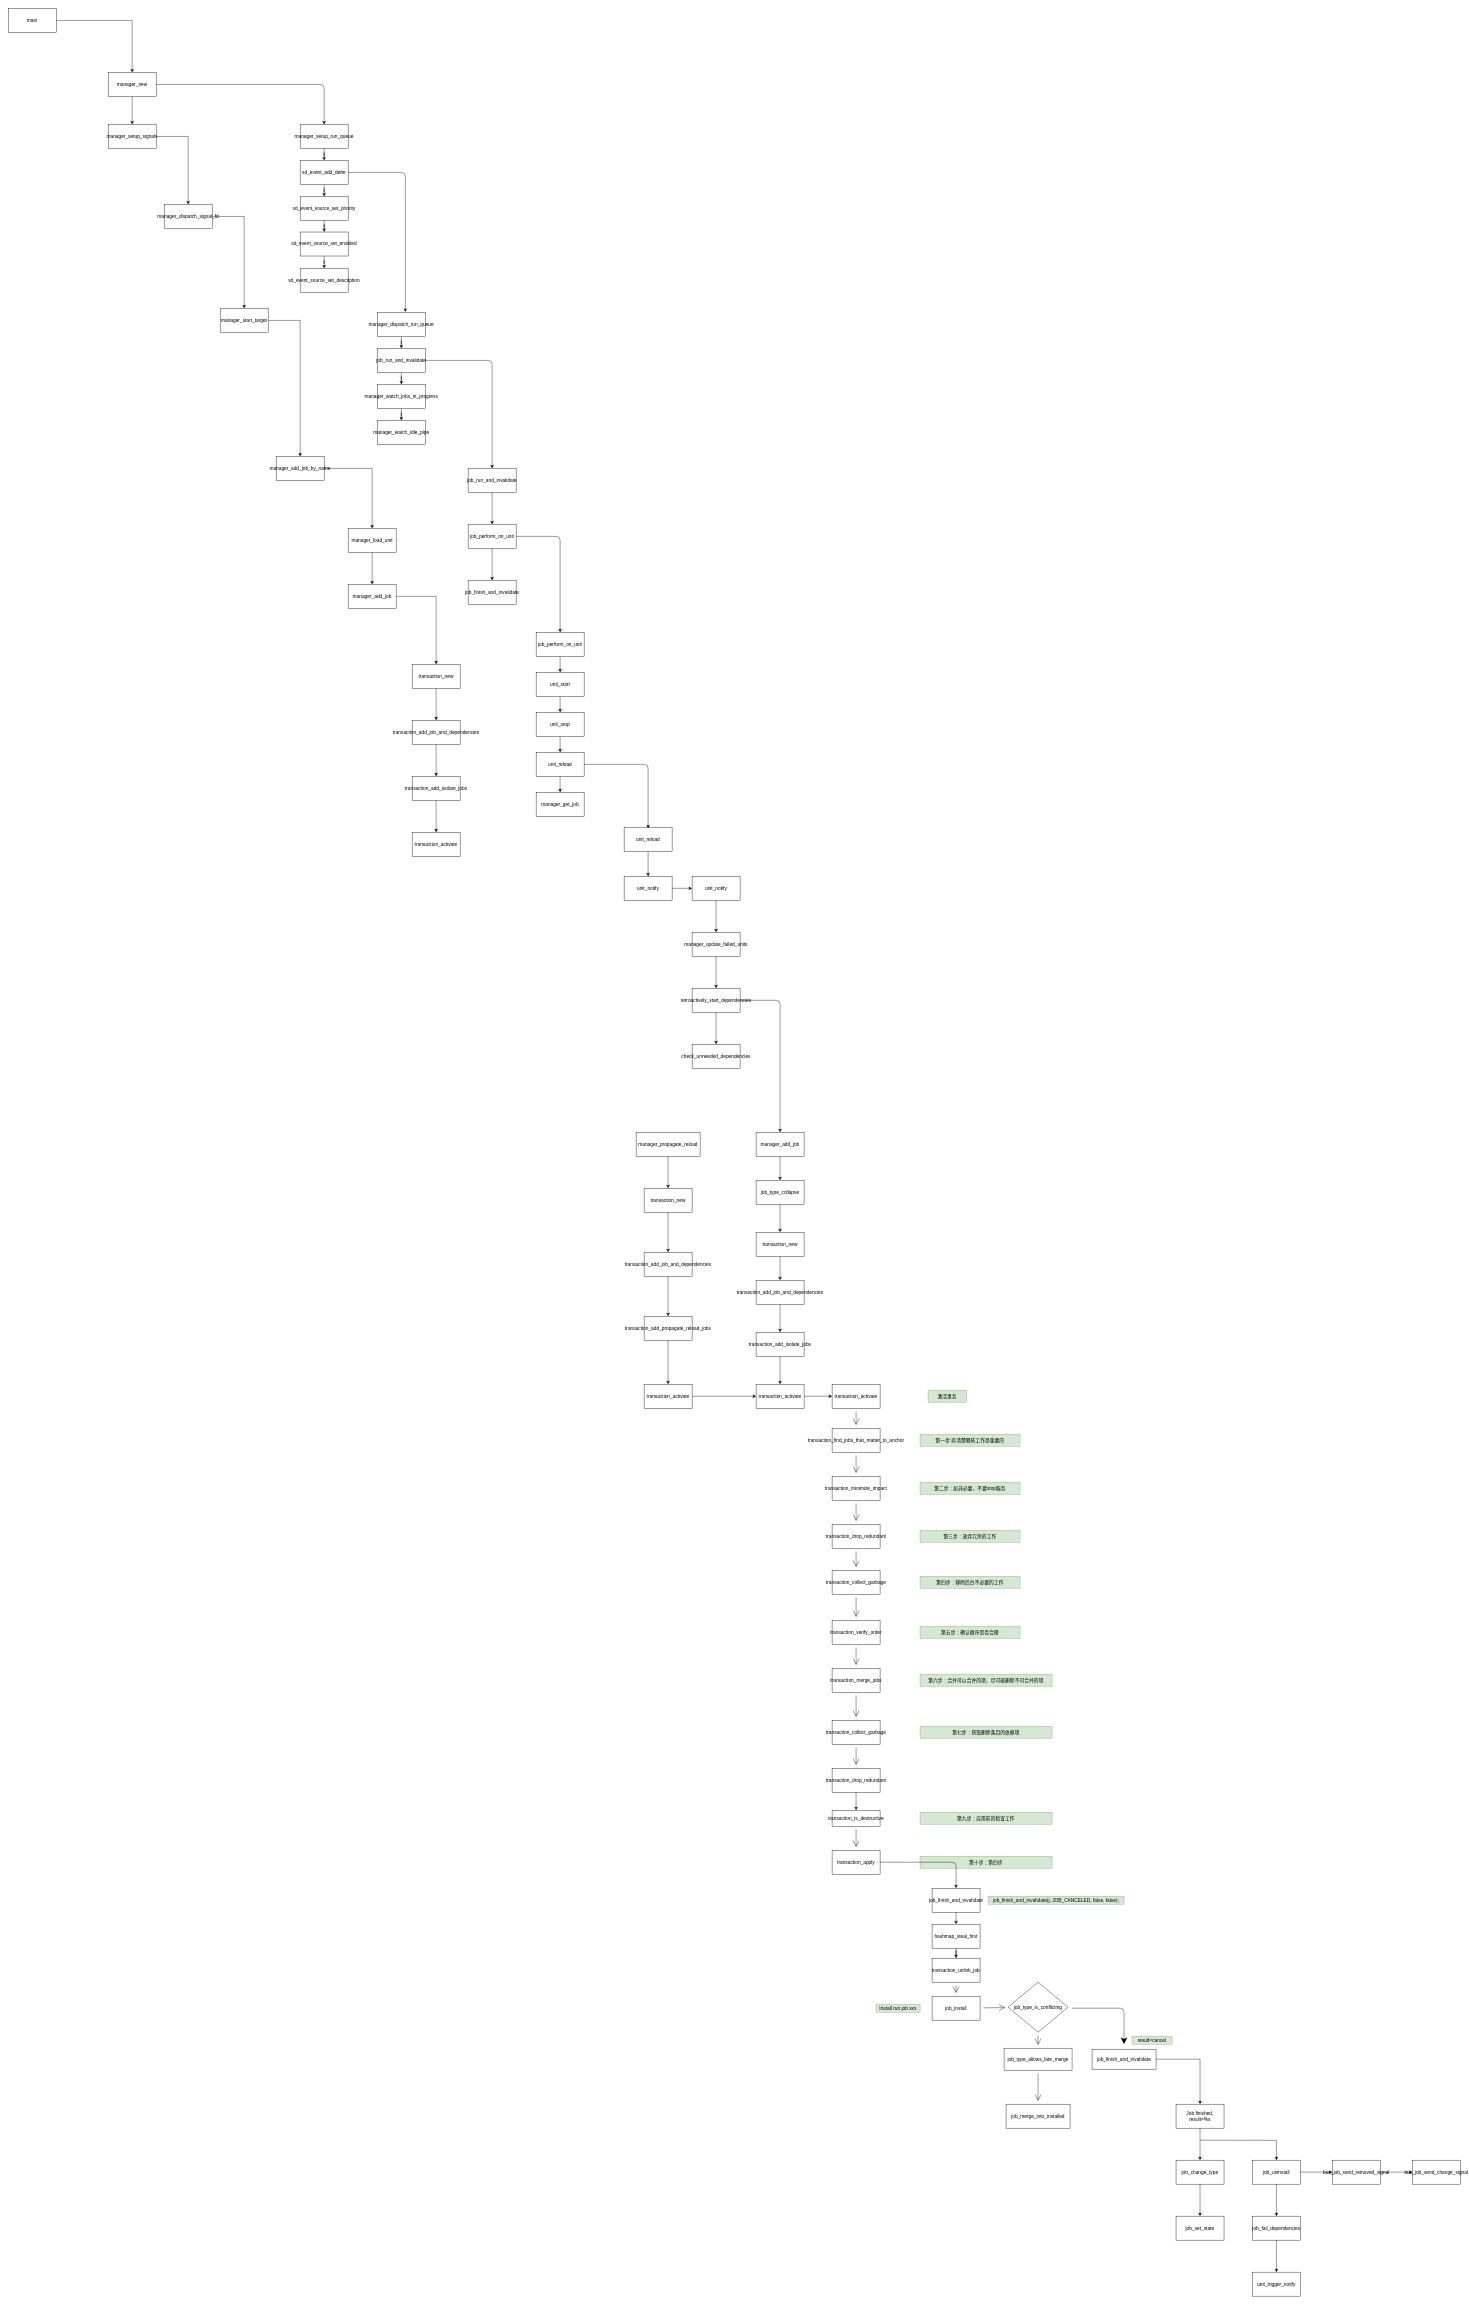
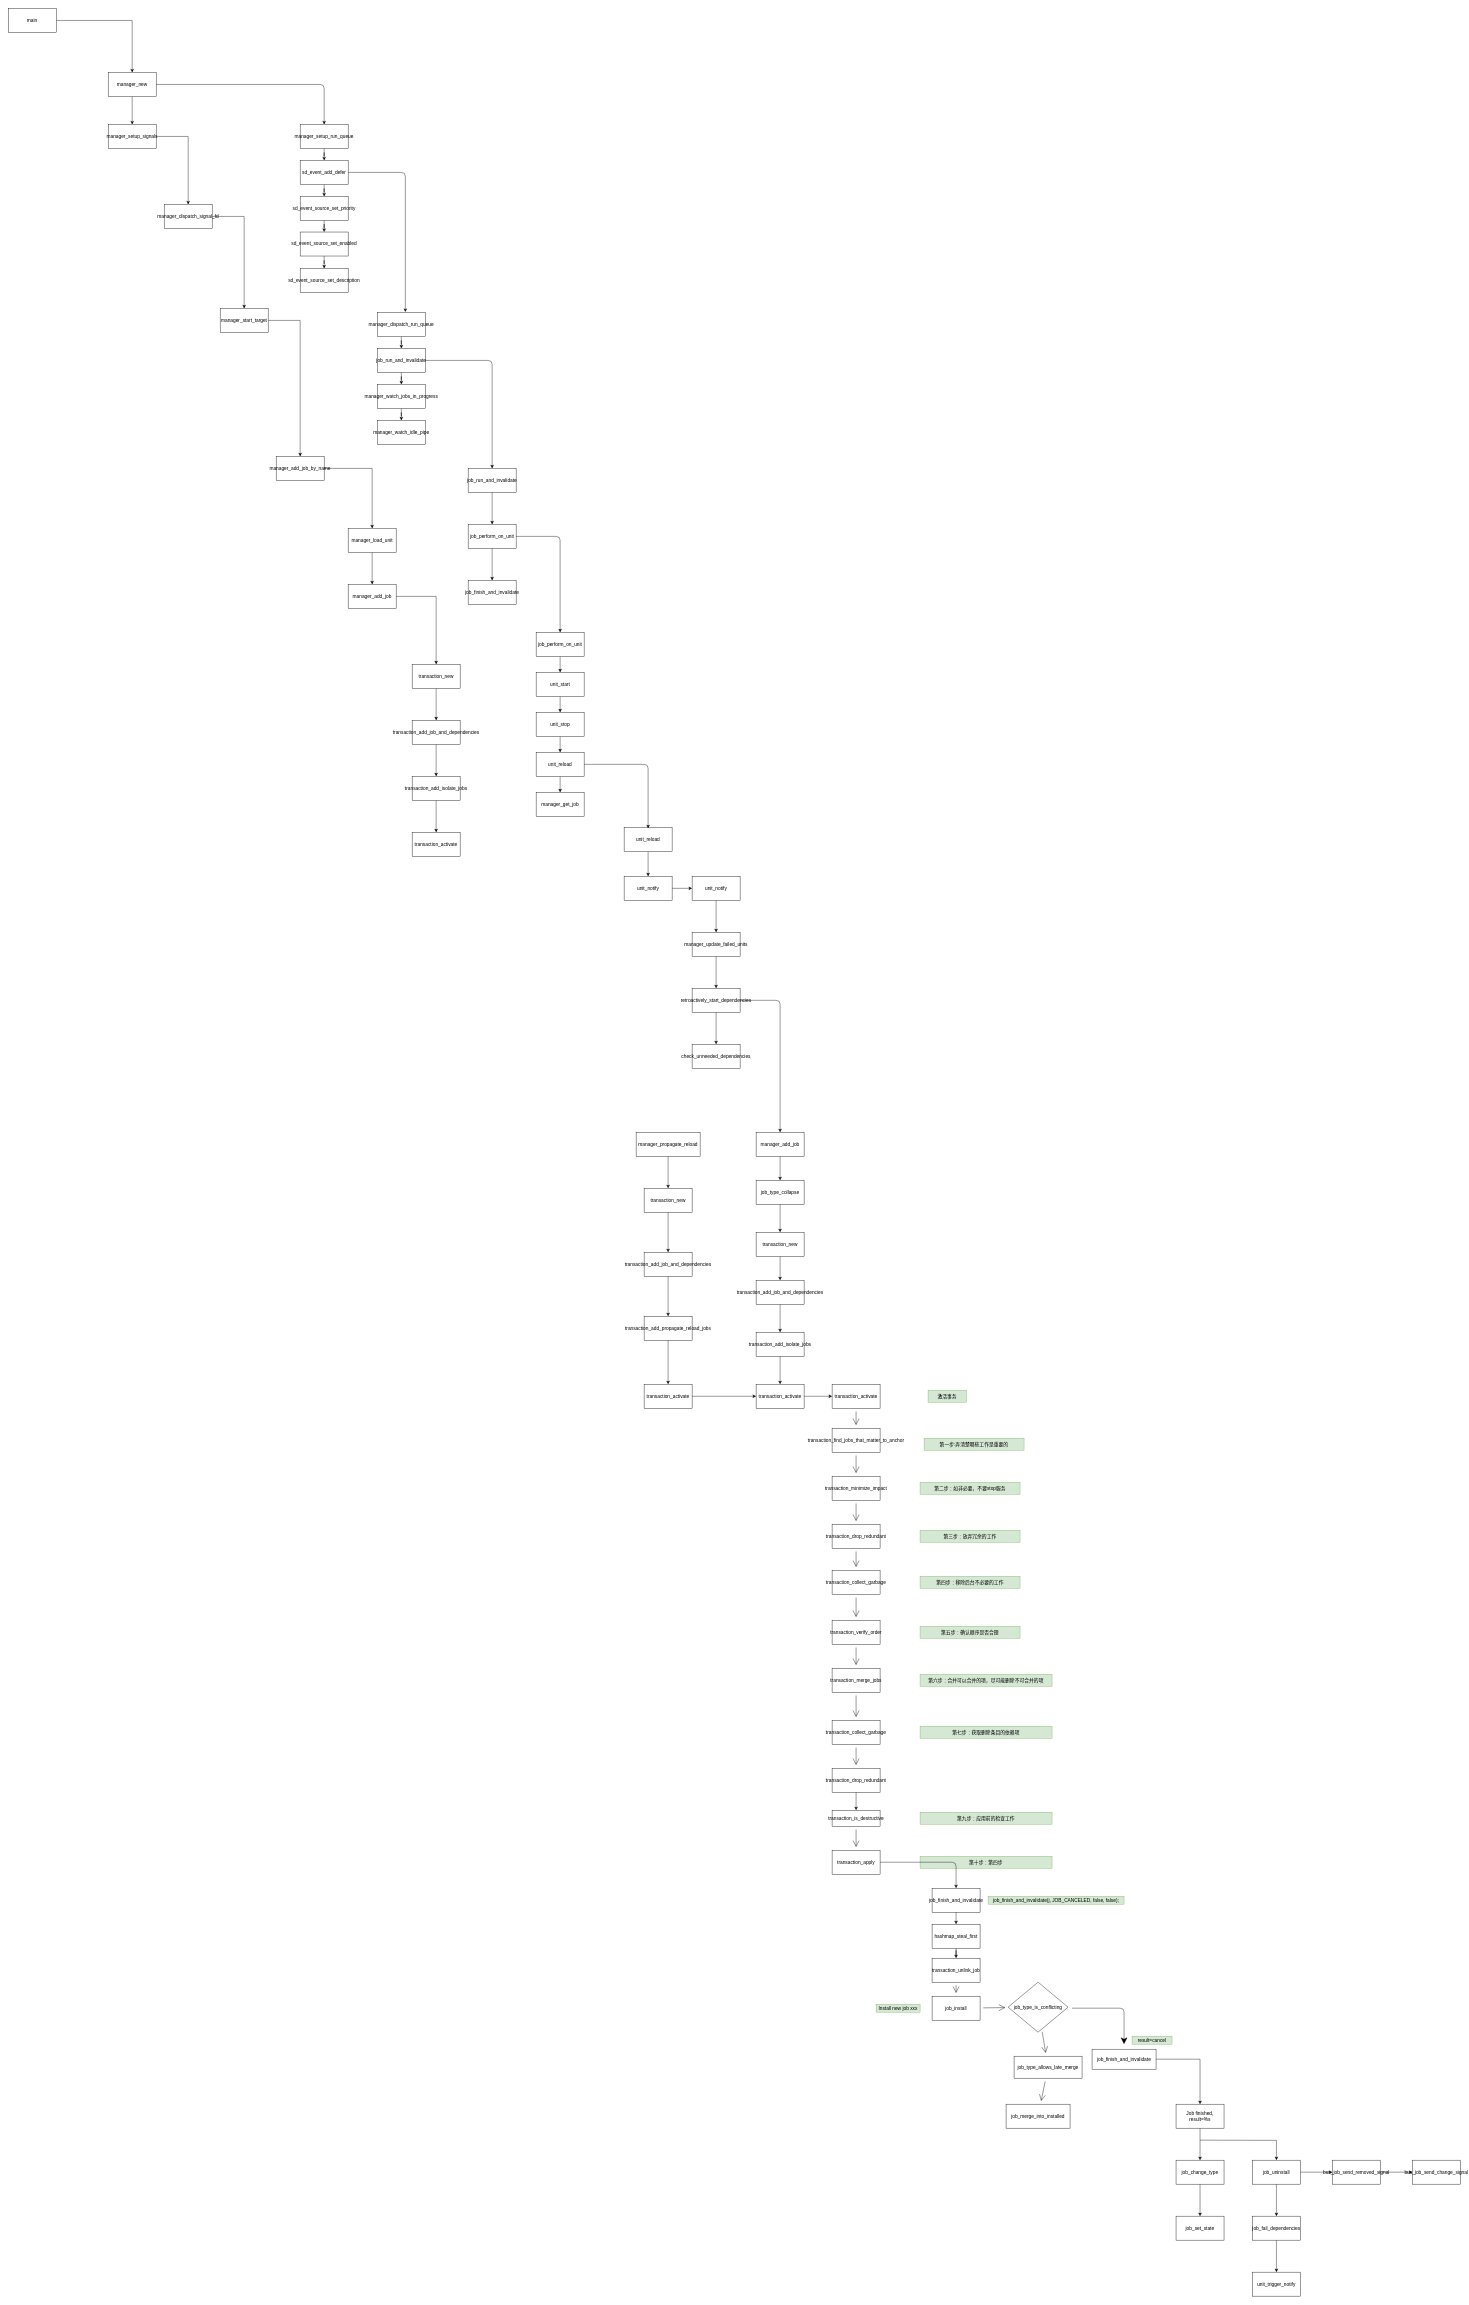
node "第一步:弄清楚哪些工作是重要的": moved (970, 1440) -> (974, 1444)
node "Install run job xxx": label "Install run job xxx" -> "Install new job xxx"
node "job_type_allows_late_merge": moved (1038, 2059) -> (1048, 2067)
